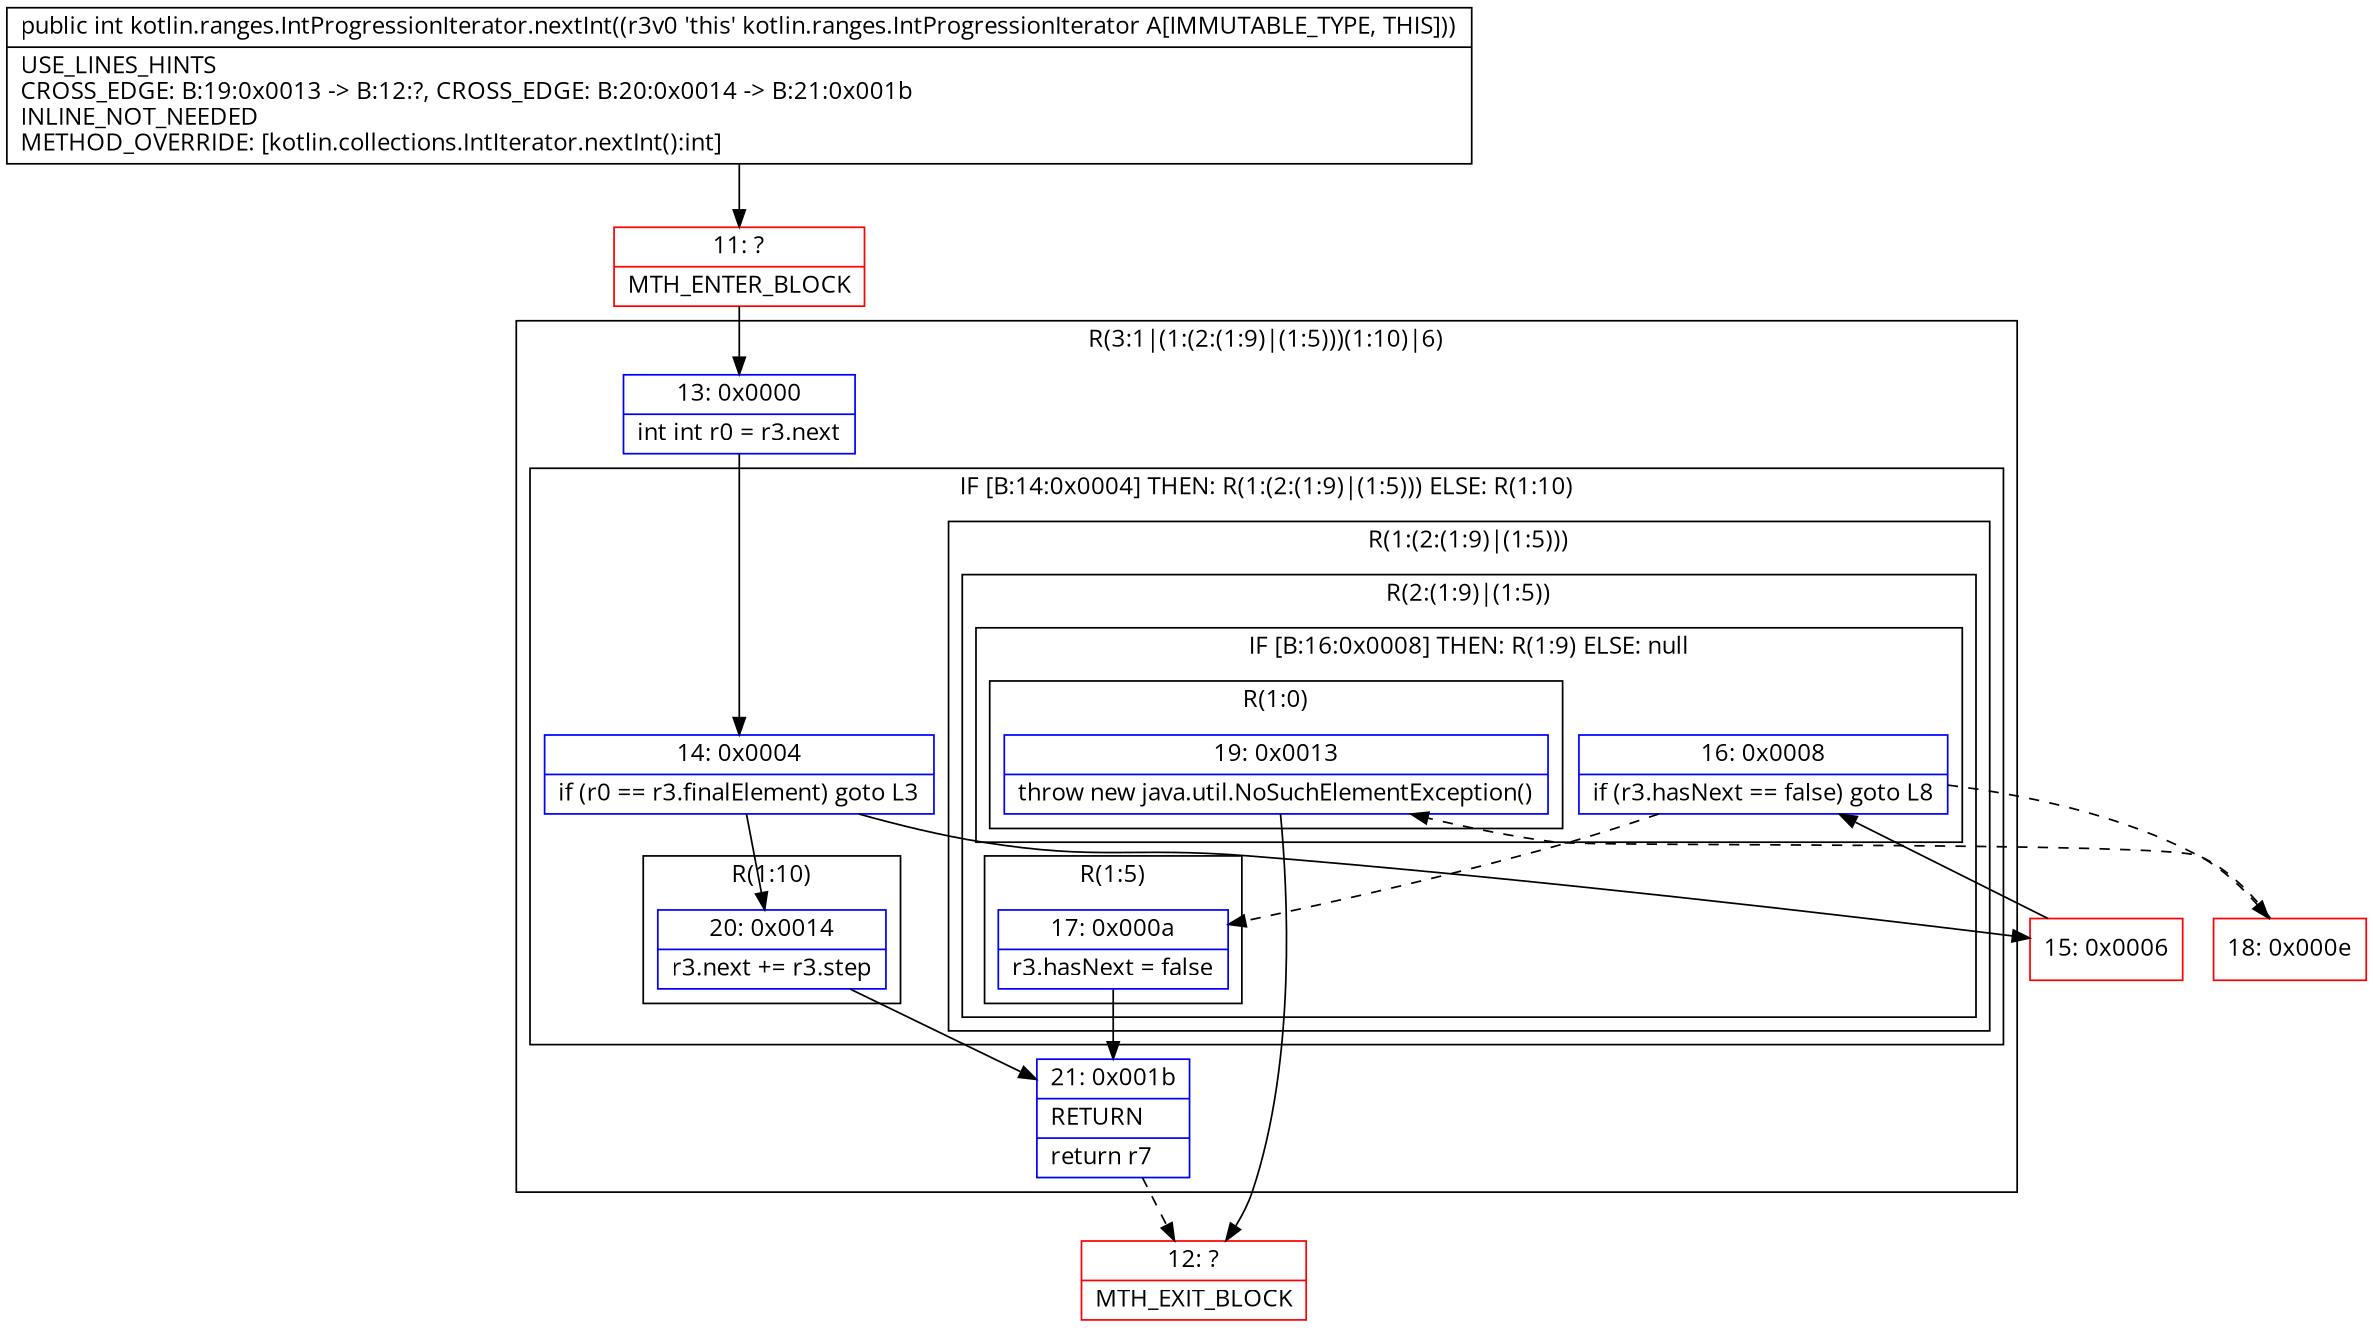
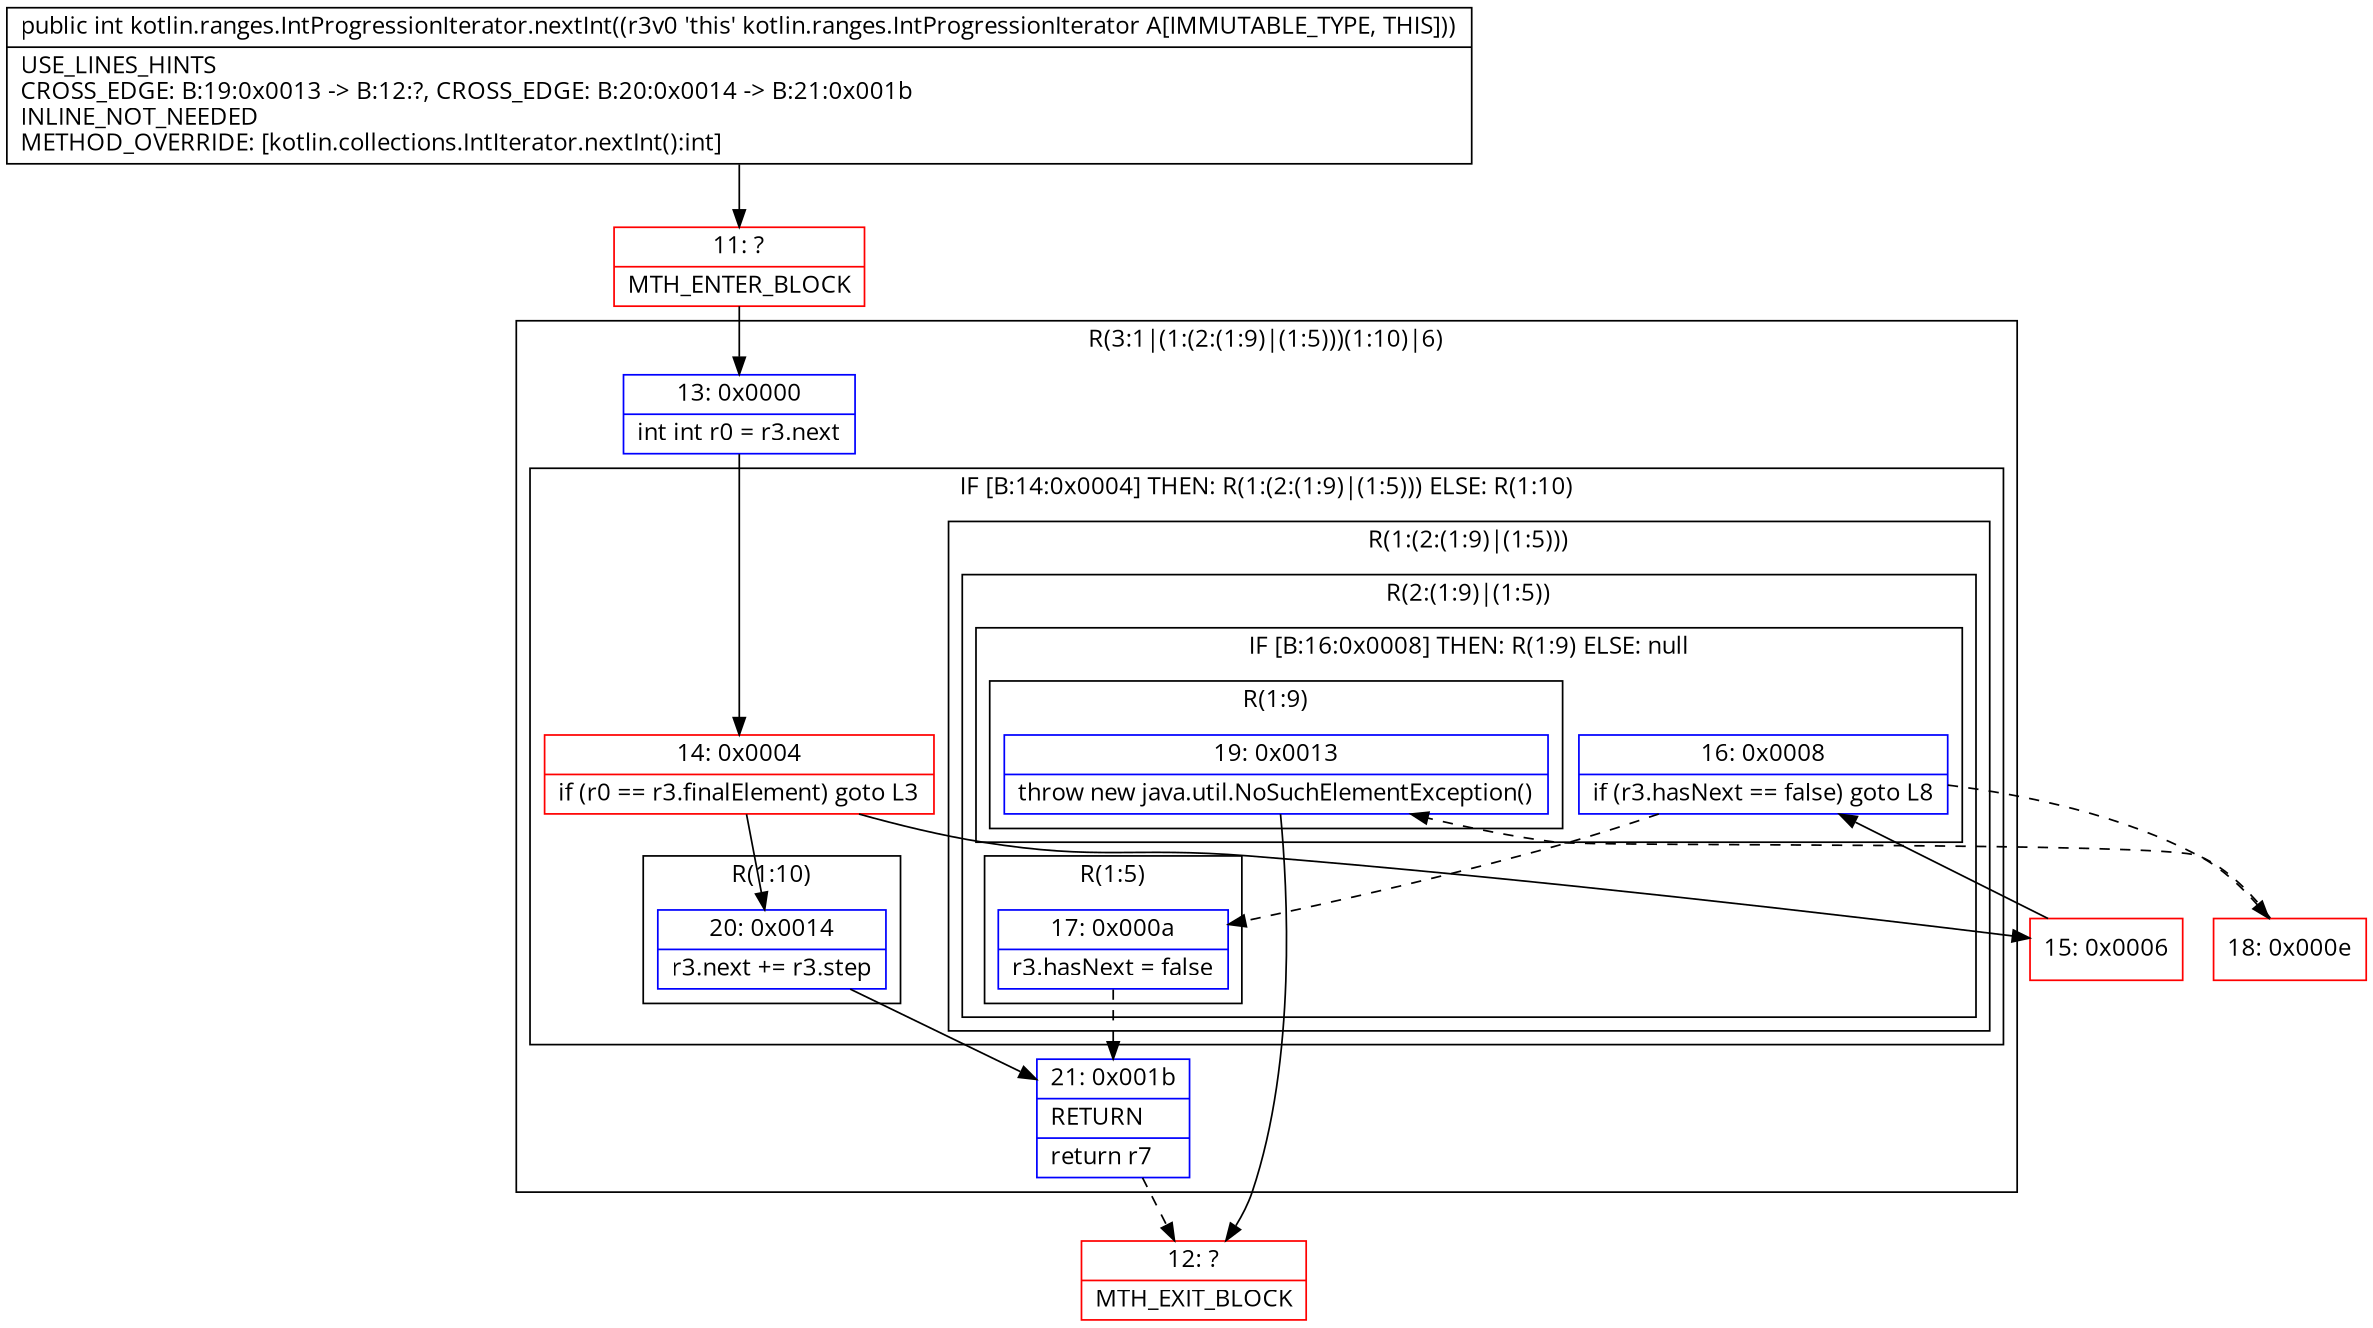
cluster "R(1:0)": label "R(1:0)" -> "R(1:9)"
node "14: 0x0004": color blue -> red
edge "17: 0x000a" -> "21: 0x001b": style solid -> dashed
